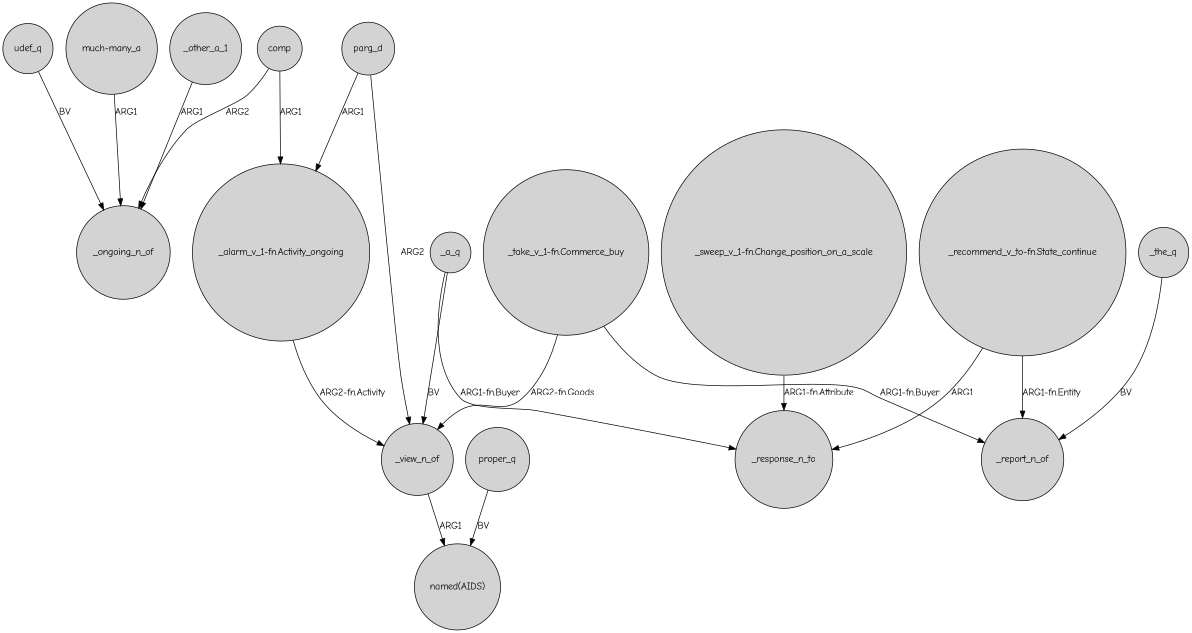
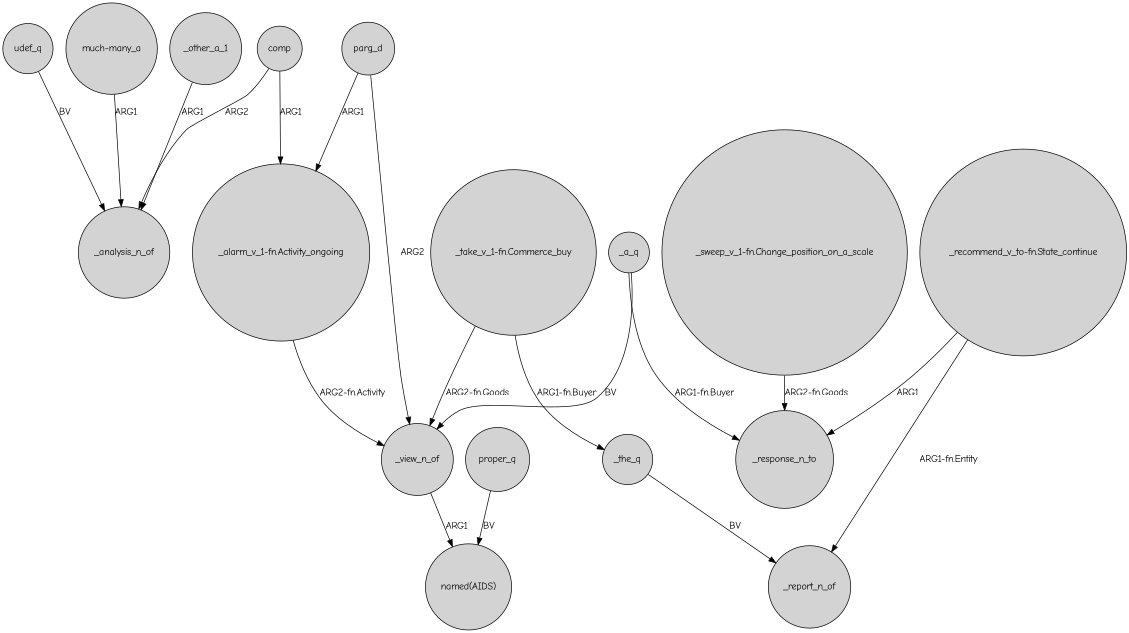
node "_ongoing_n_of": label "_ongoing_n_of" -> "_analysis_n_of"
edge "_take_v_1-fn.Commerce_buy" -> "_report_n_of": now "_take_v_1-fn.Commerce_buy" -> "_the_q"
edge "_sweep_v_1-fn.Change_position_on_a_scale" -> "_response_n_to": label "ARG1-fn.Attribute" -> "ARG2-fn.Goods"
